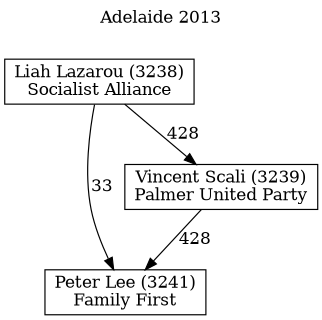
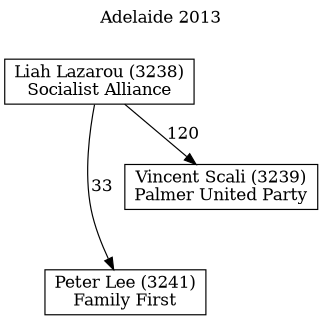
edge "Liah Lazarou (3238) Socialist Alliance" -> "Vincent Scali (3239) Palmer United Party": label "428" -> "120"
edge "Vincent Scali (3239) Palmer United Party" -> "Peter Lee (3241) Family First": removed, label "428"
